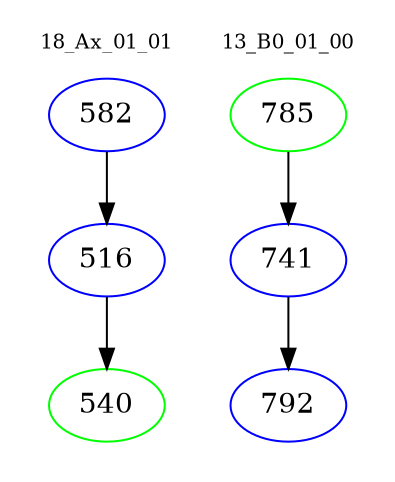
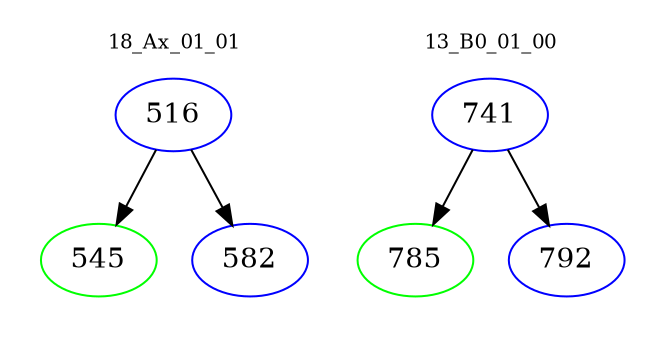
edge "582" -> "516": reversed
edge "785" -> "741": reversed
node "540": label "540" -> "545"
